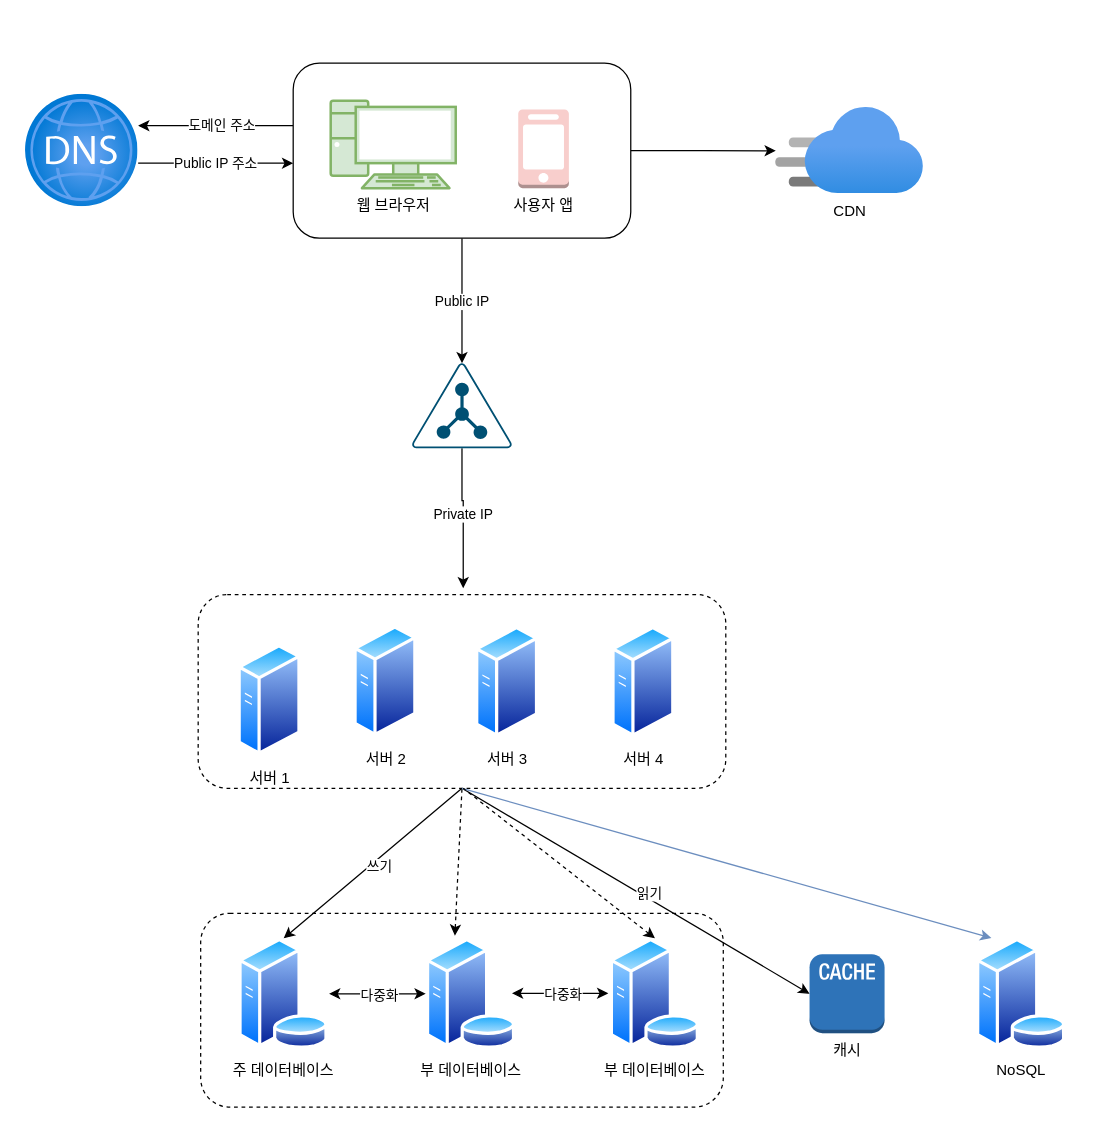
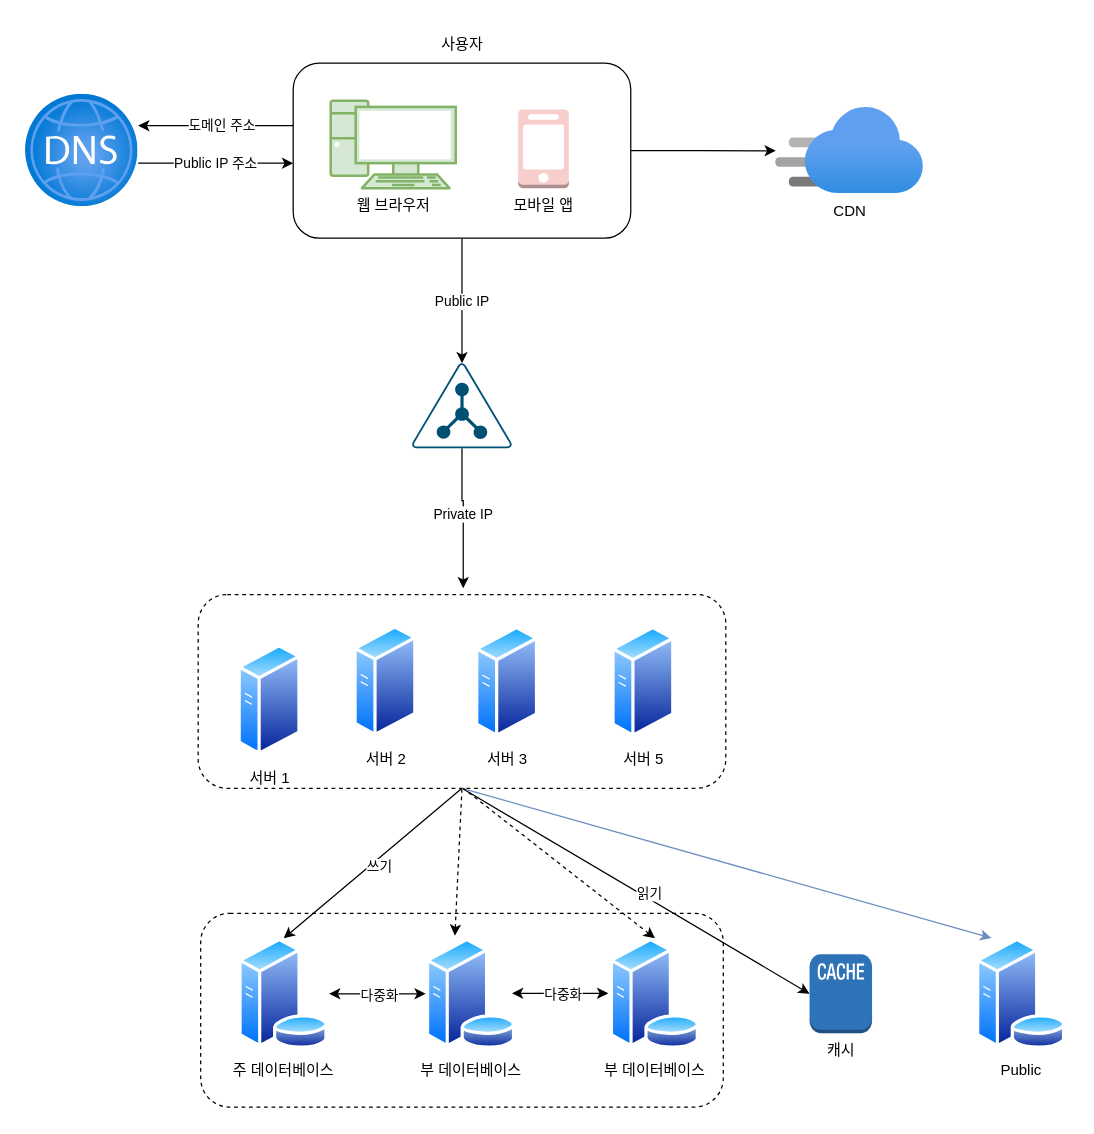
node "사용자": added
node "사용자 앱": label "사용자 앱" -> "모바일 앱"
node "서버 4": label "서버 4" -> "서버 5"
node "캐시": size 75x79 -> 63x79
node "NoSQL": label "NoSQL" -> "Public"
